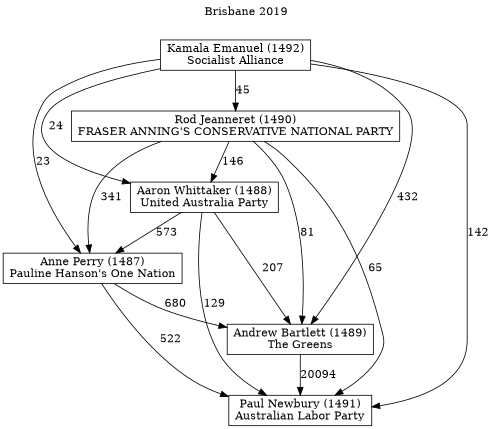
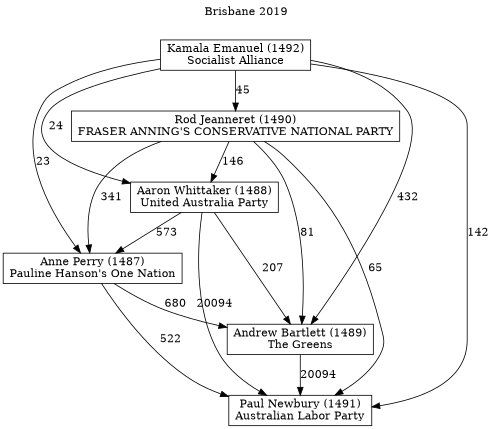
edge "Aaron Whittaker (1488) United Australia Party" -> "Paul Newbury (1491) Australian Labor Party": label "129" -> "20094"
